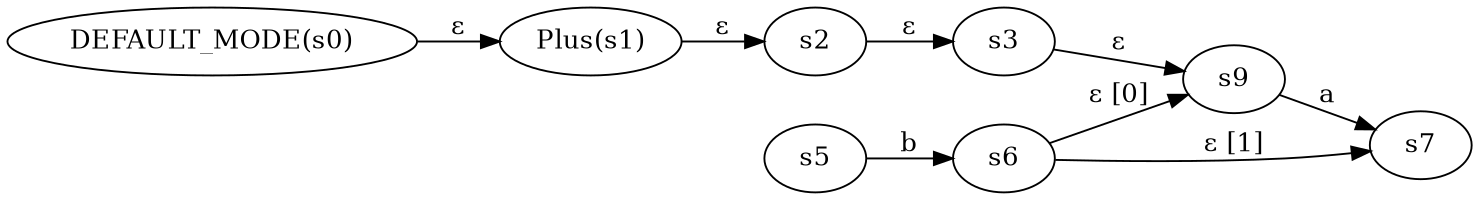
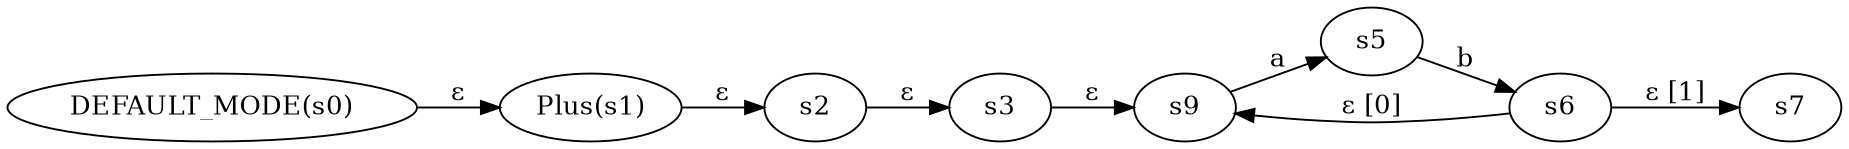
edge "s9" -> "s7": now "s9" -> "s5"
